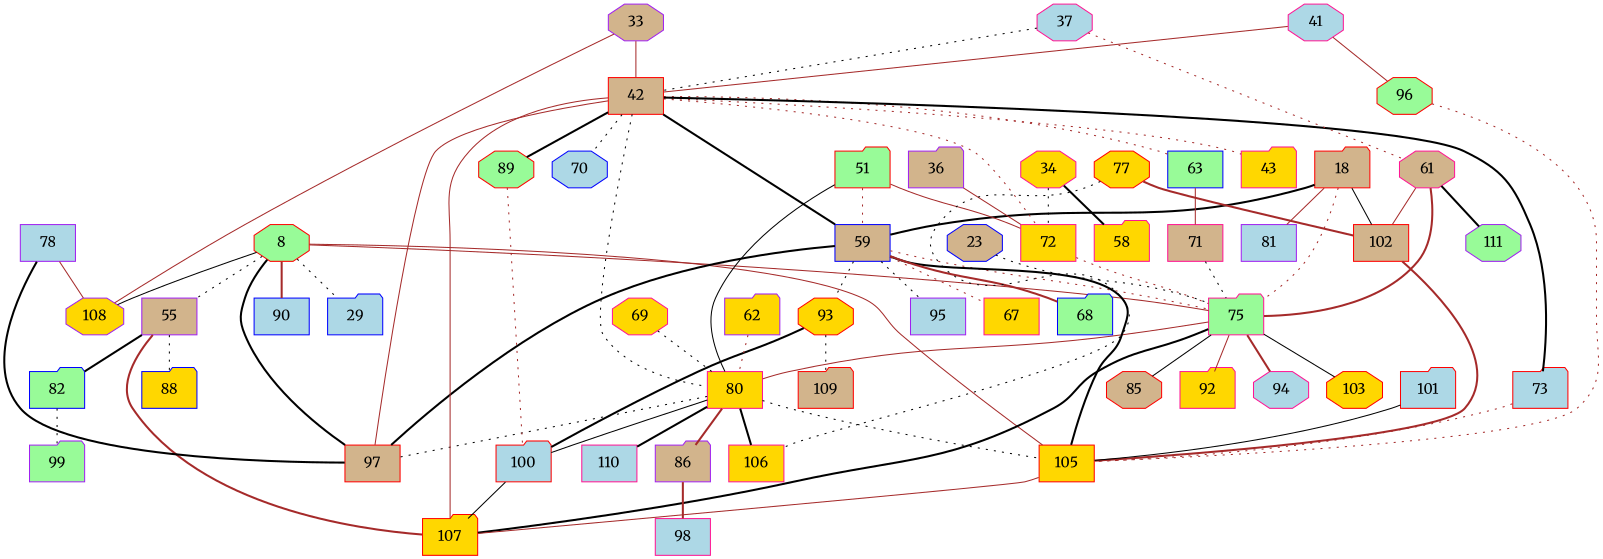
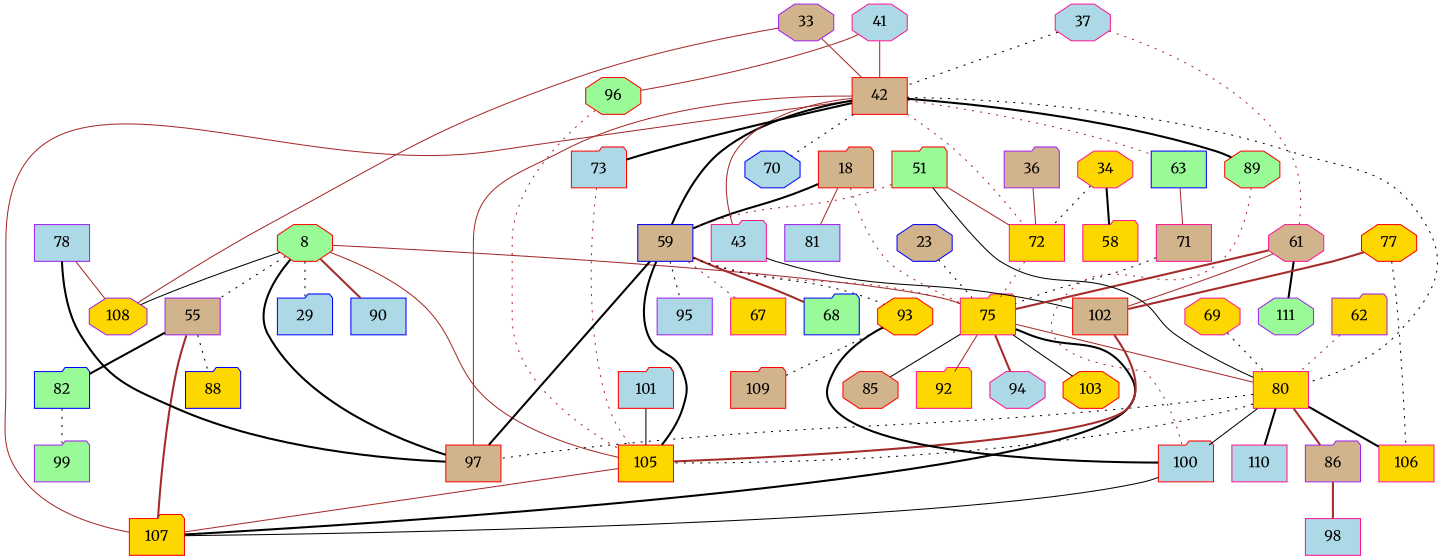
edge "42" -- "43": style dotted -> solid
node "43": fillcolor gold -> lightblue
edge "18" -- "102": now "43" -- "102"
node "75": fillcolor palegreen -> gold
